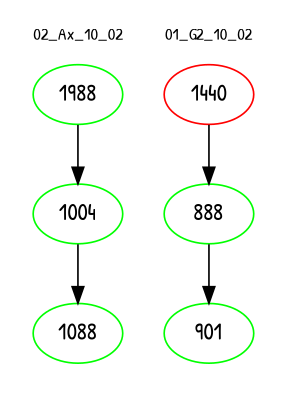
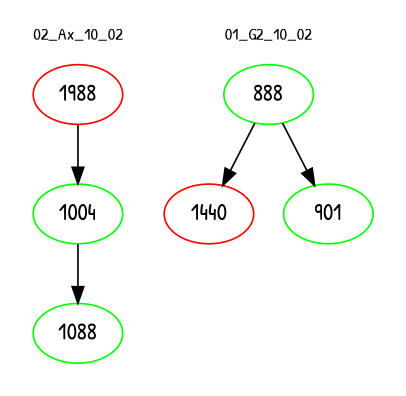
node "1988": color green -> red
edge "1440" -> "888": reversed
